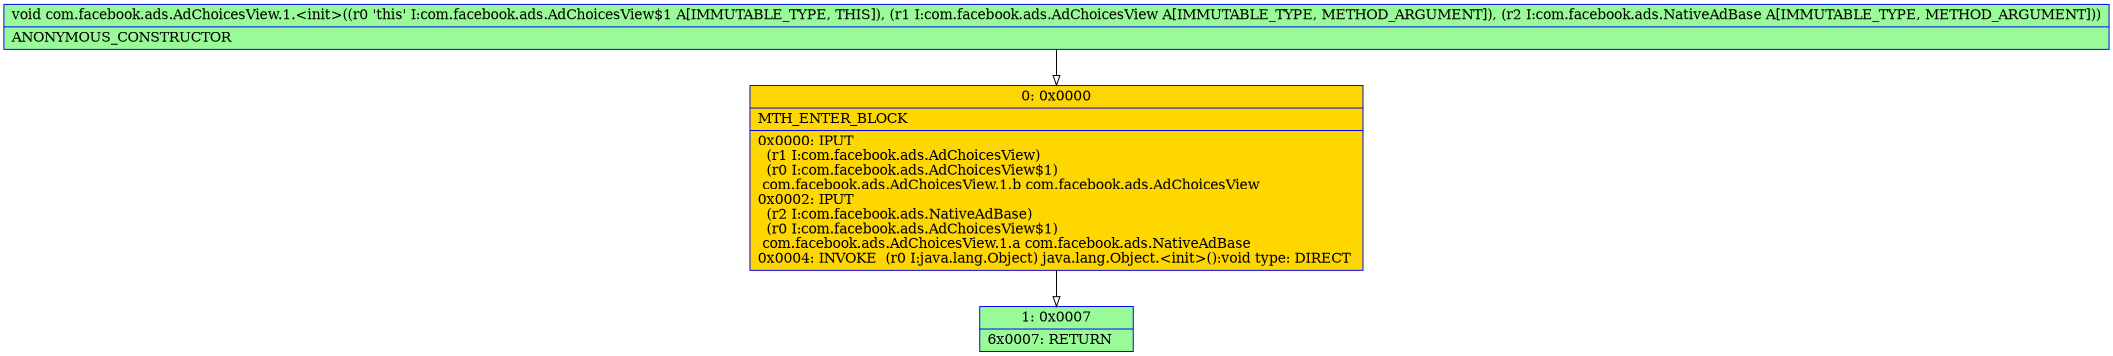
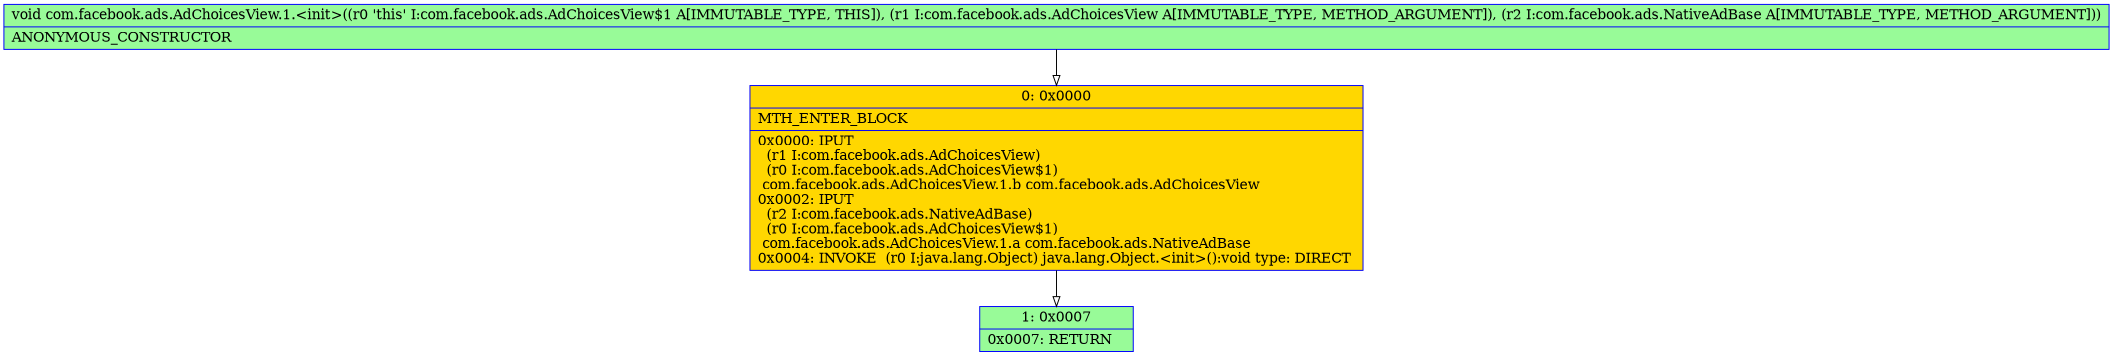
node "1: 0x0007": text "6x0007: RETURN" -> "0x0007: RETURN"
